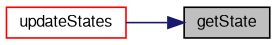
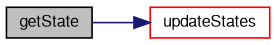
edge "updateStates" -> "getState": reversed
